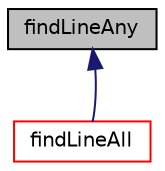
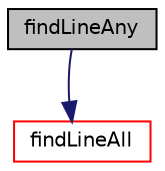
edge "findLineAll" -> "findLineAny": reversed
